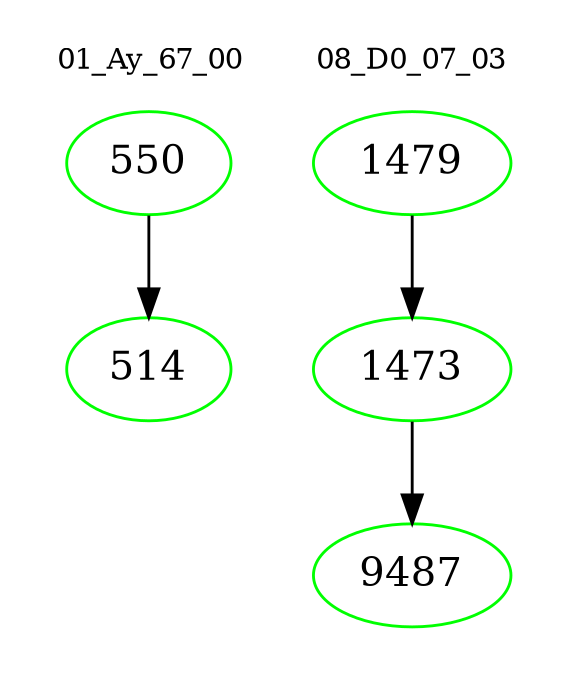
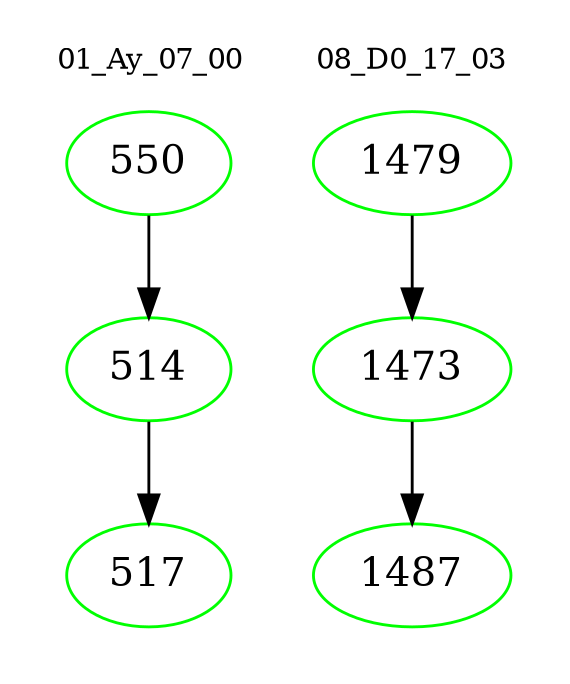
cluster "01_Ay_67_00": label "01_Ay_67_00" -> "01_Ay_07_00"
cluster "08_D0_07_03": label "08_D0_07_03" -> "08_D0_17_03"
node "517": added
node "9487": label "9487" -> "1487"
